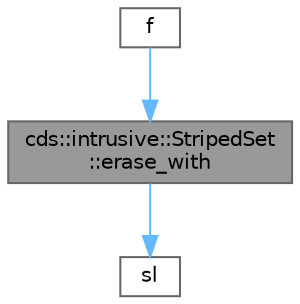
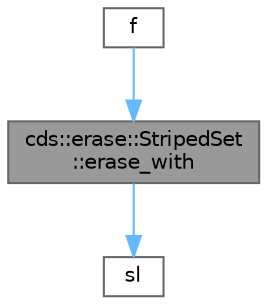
node "cds::intrusive::StripedSet ::erase_with": label "cds::intrusive::StripedSet ::erase_with" -> "cds::erase::StripedSet ::erase_with"
